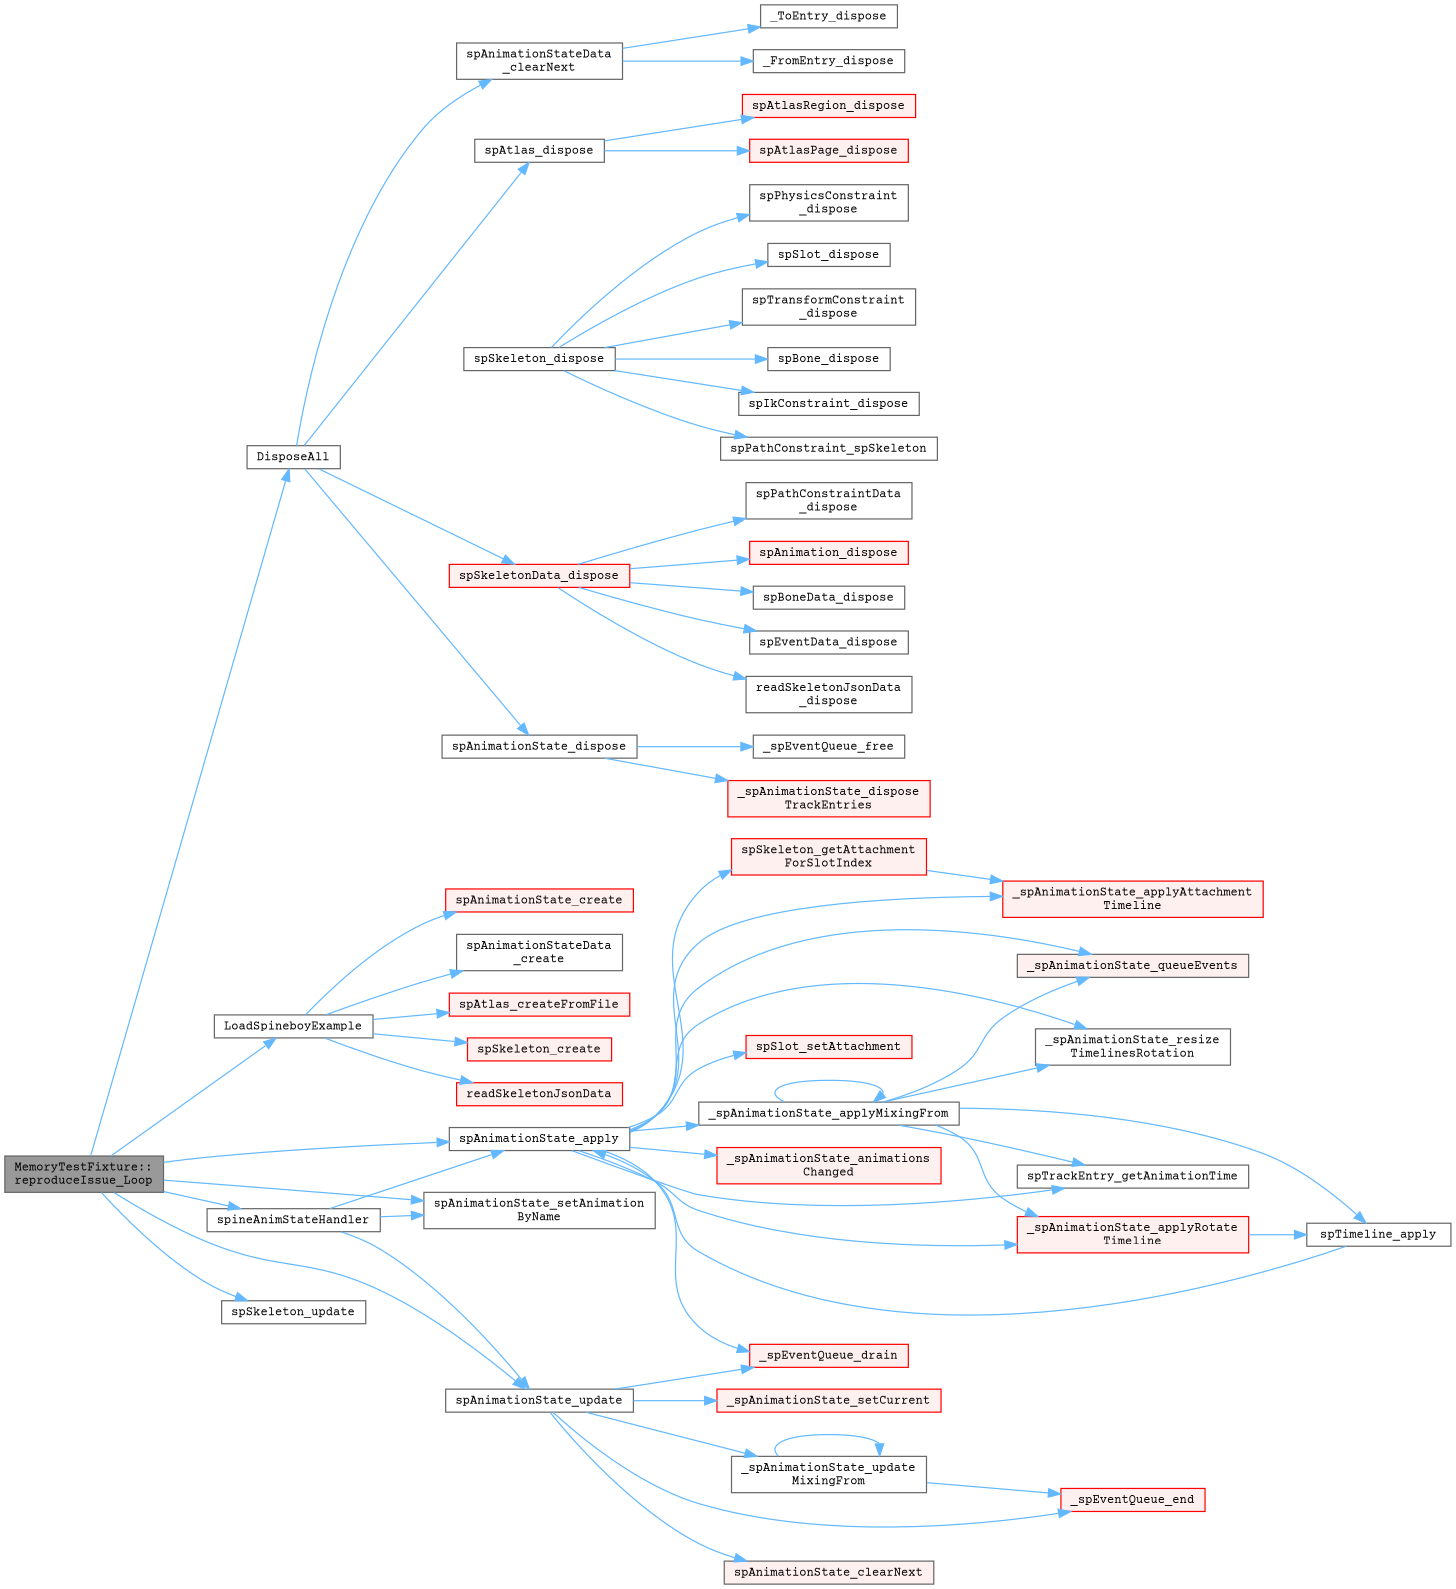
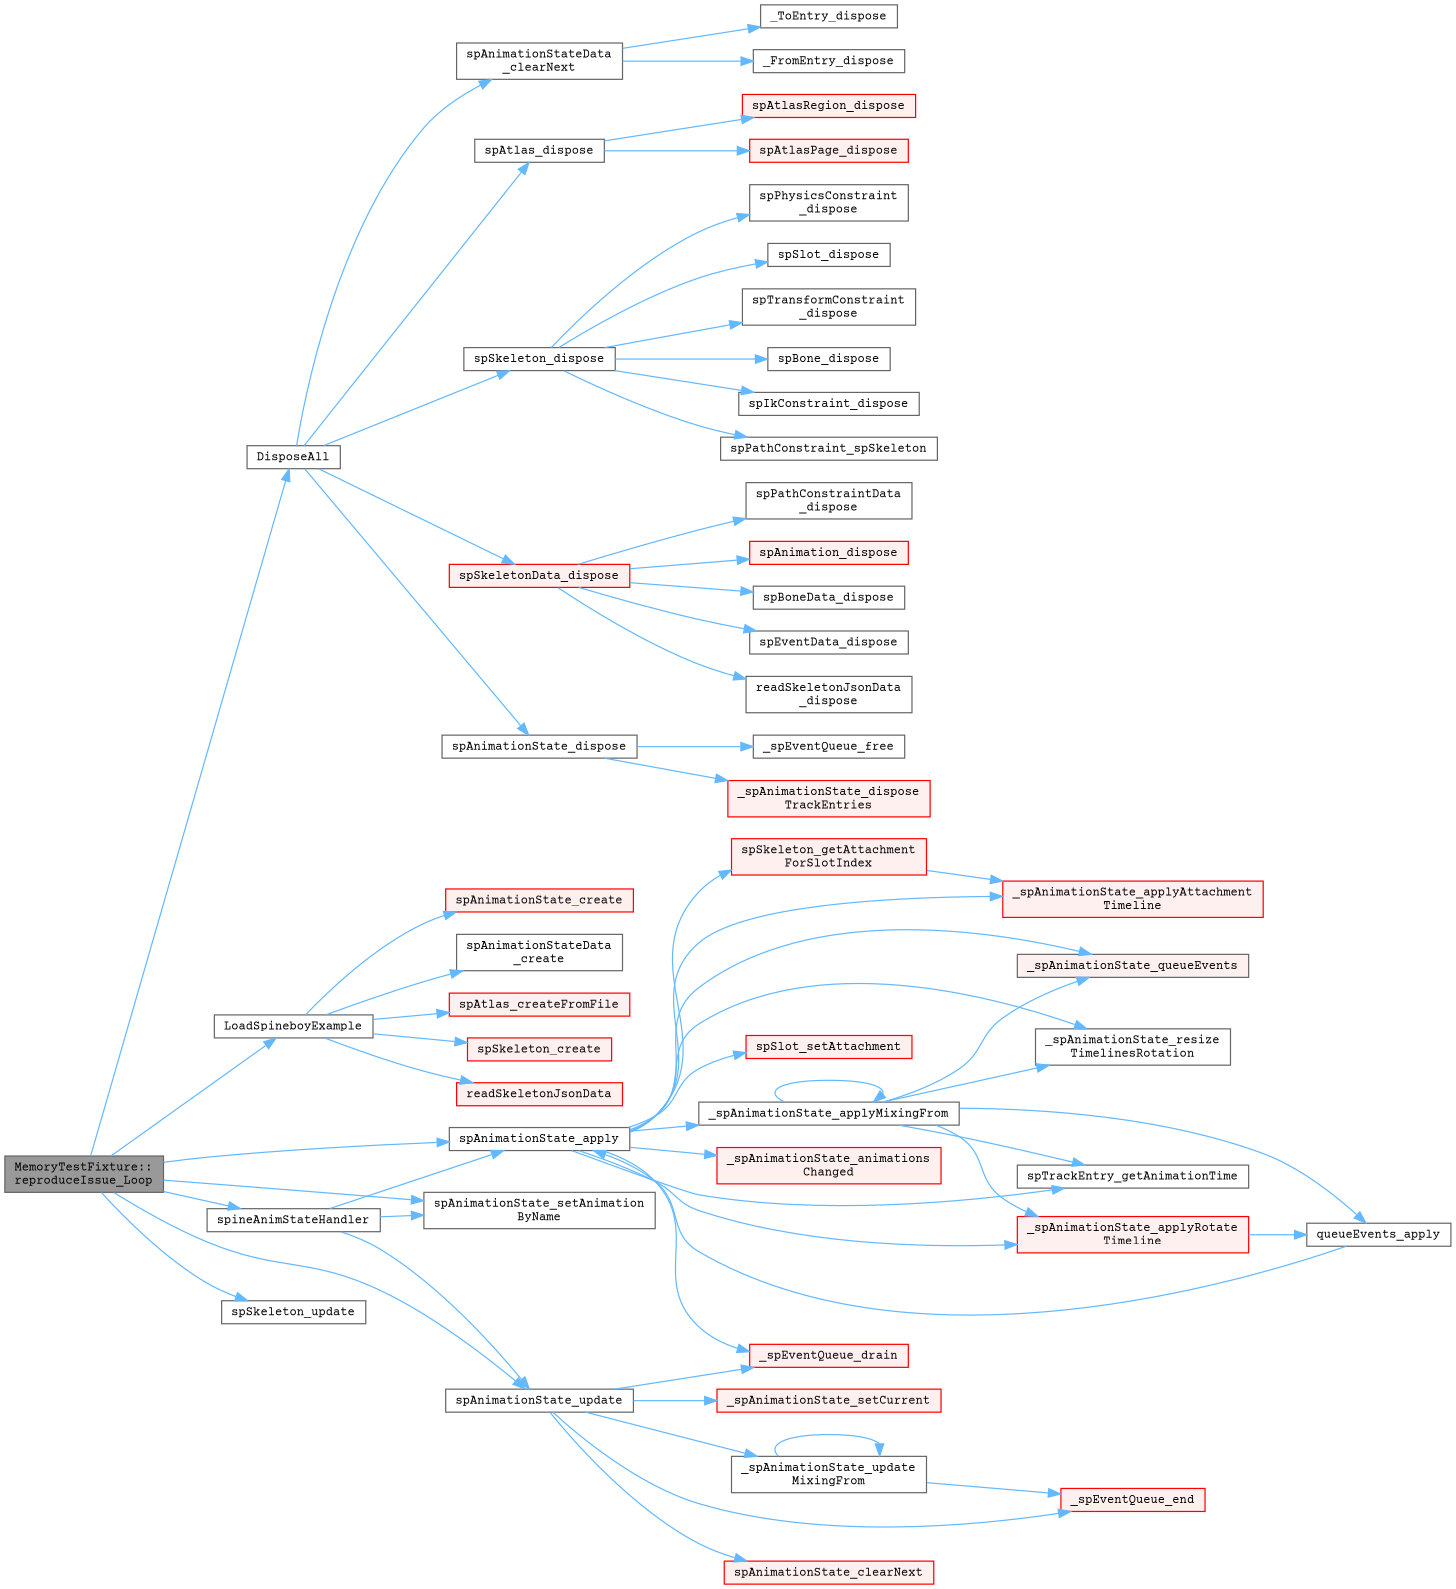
edge "DisposeAll" -> "spSkeleton_dispose": added
node "spTimeline_apply": label "spTimeline_apply" -> "queueEvents_apply"
node "spAnimationState_clearNext": color grey40 -> red
